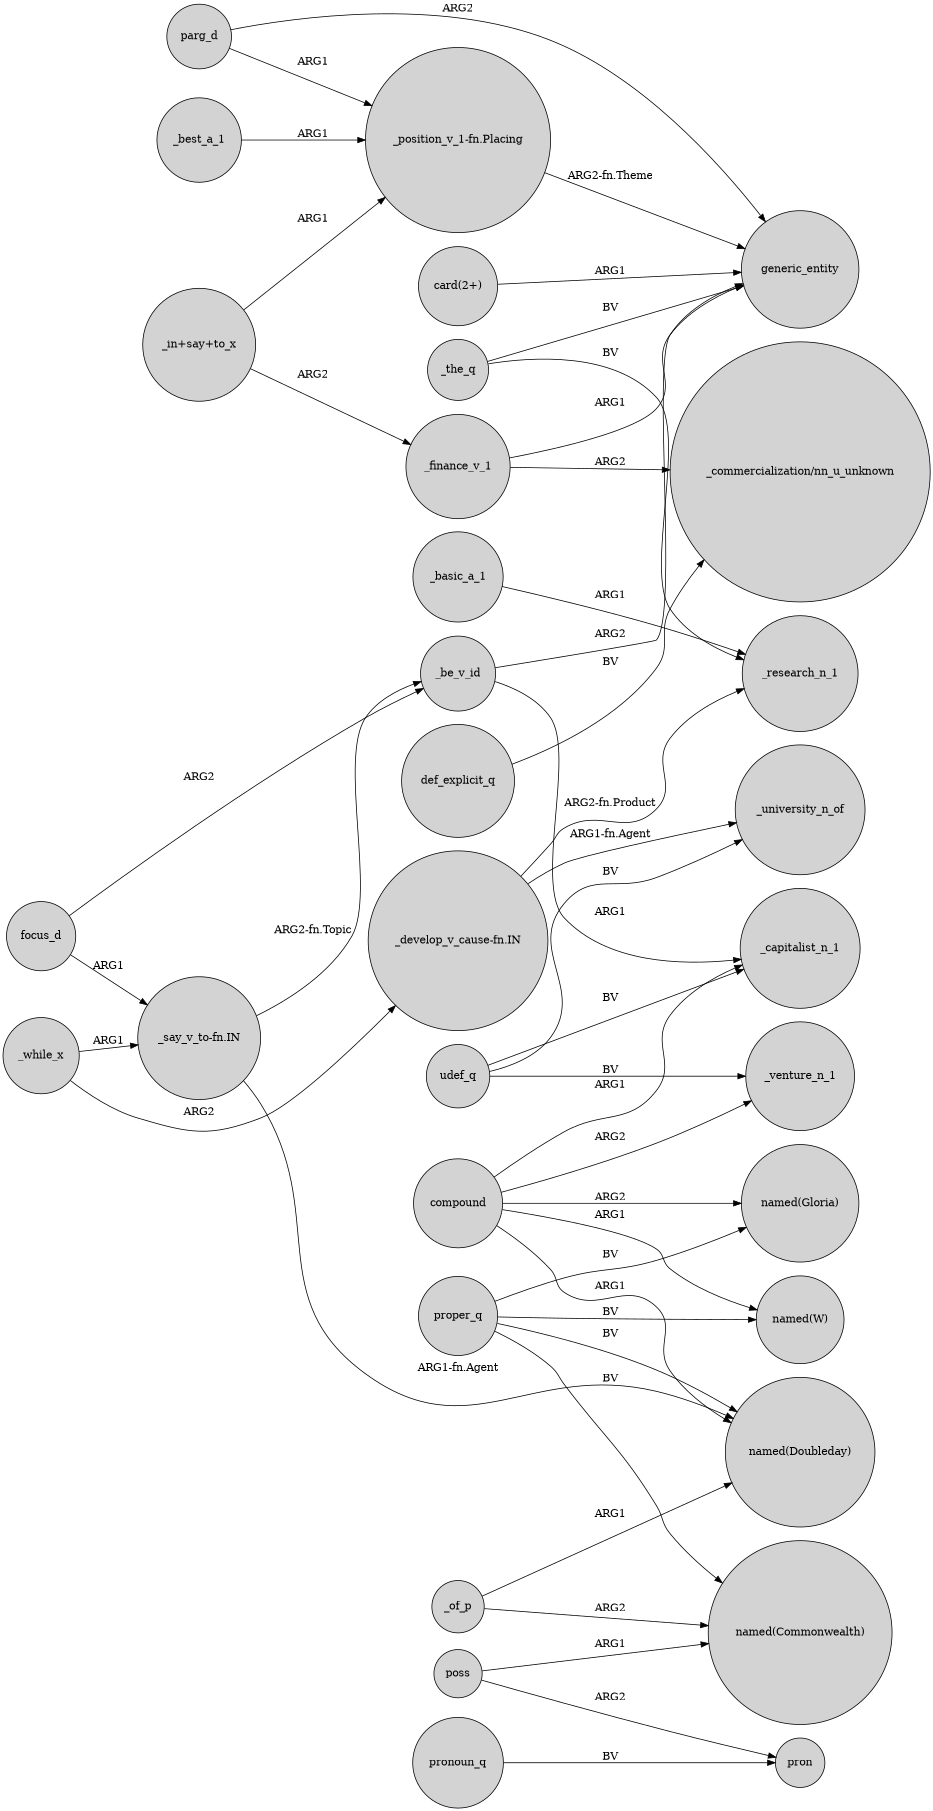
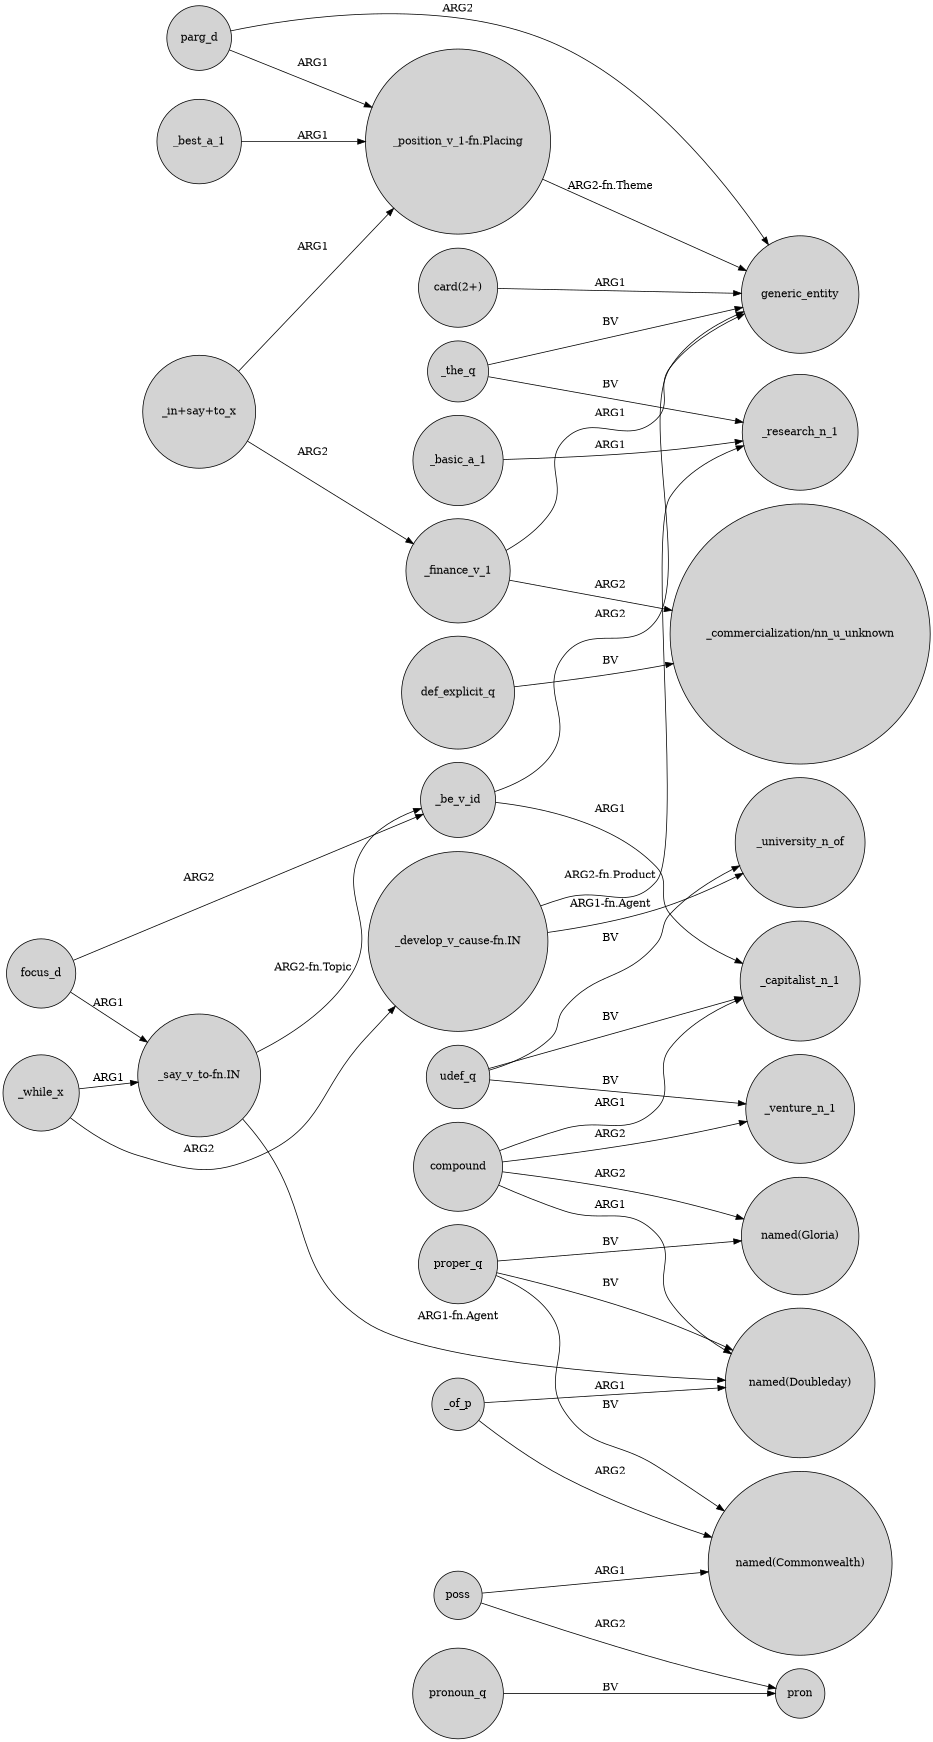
node "named(W)": removed
